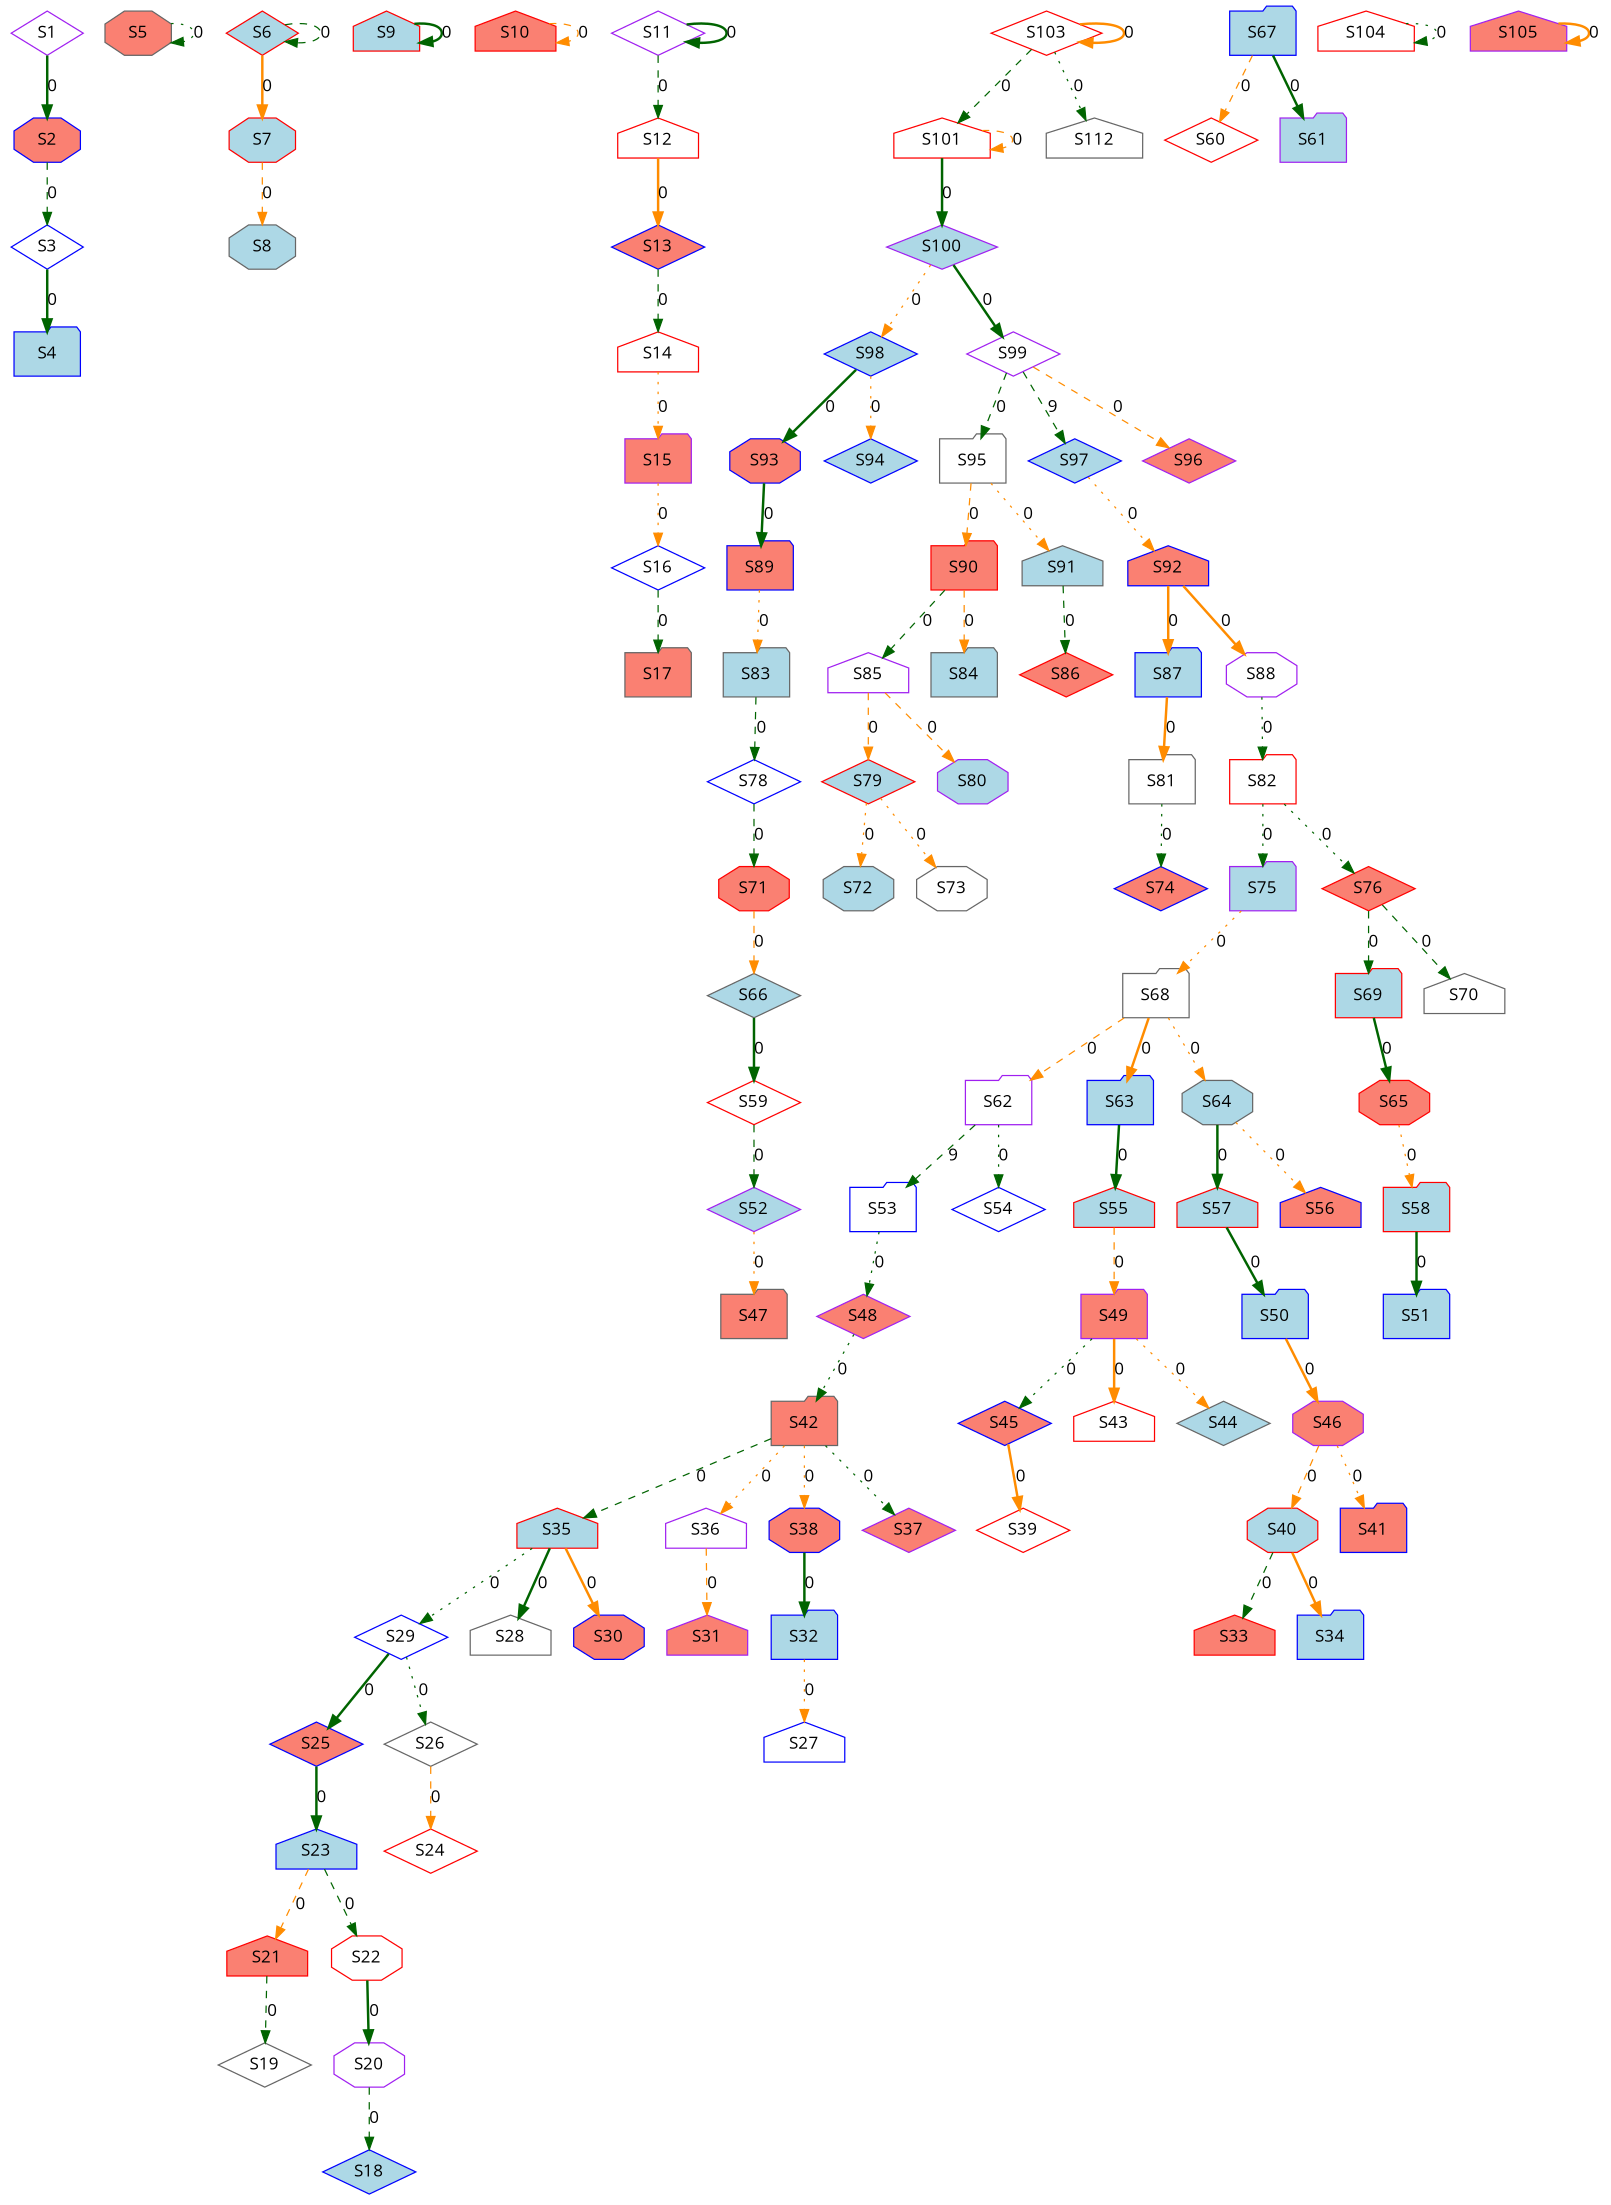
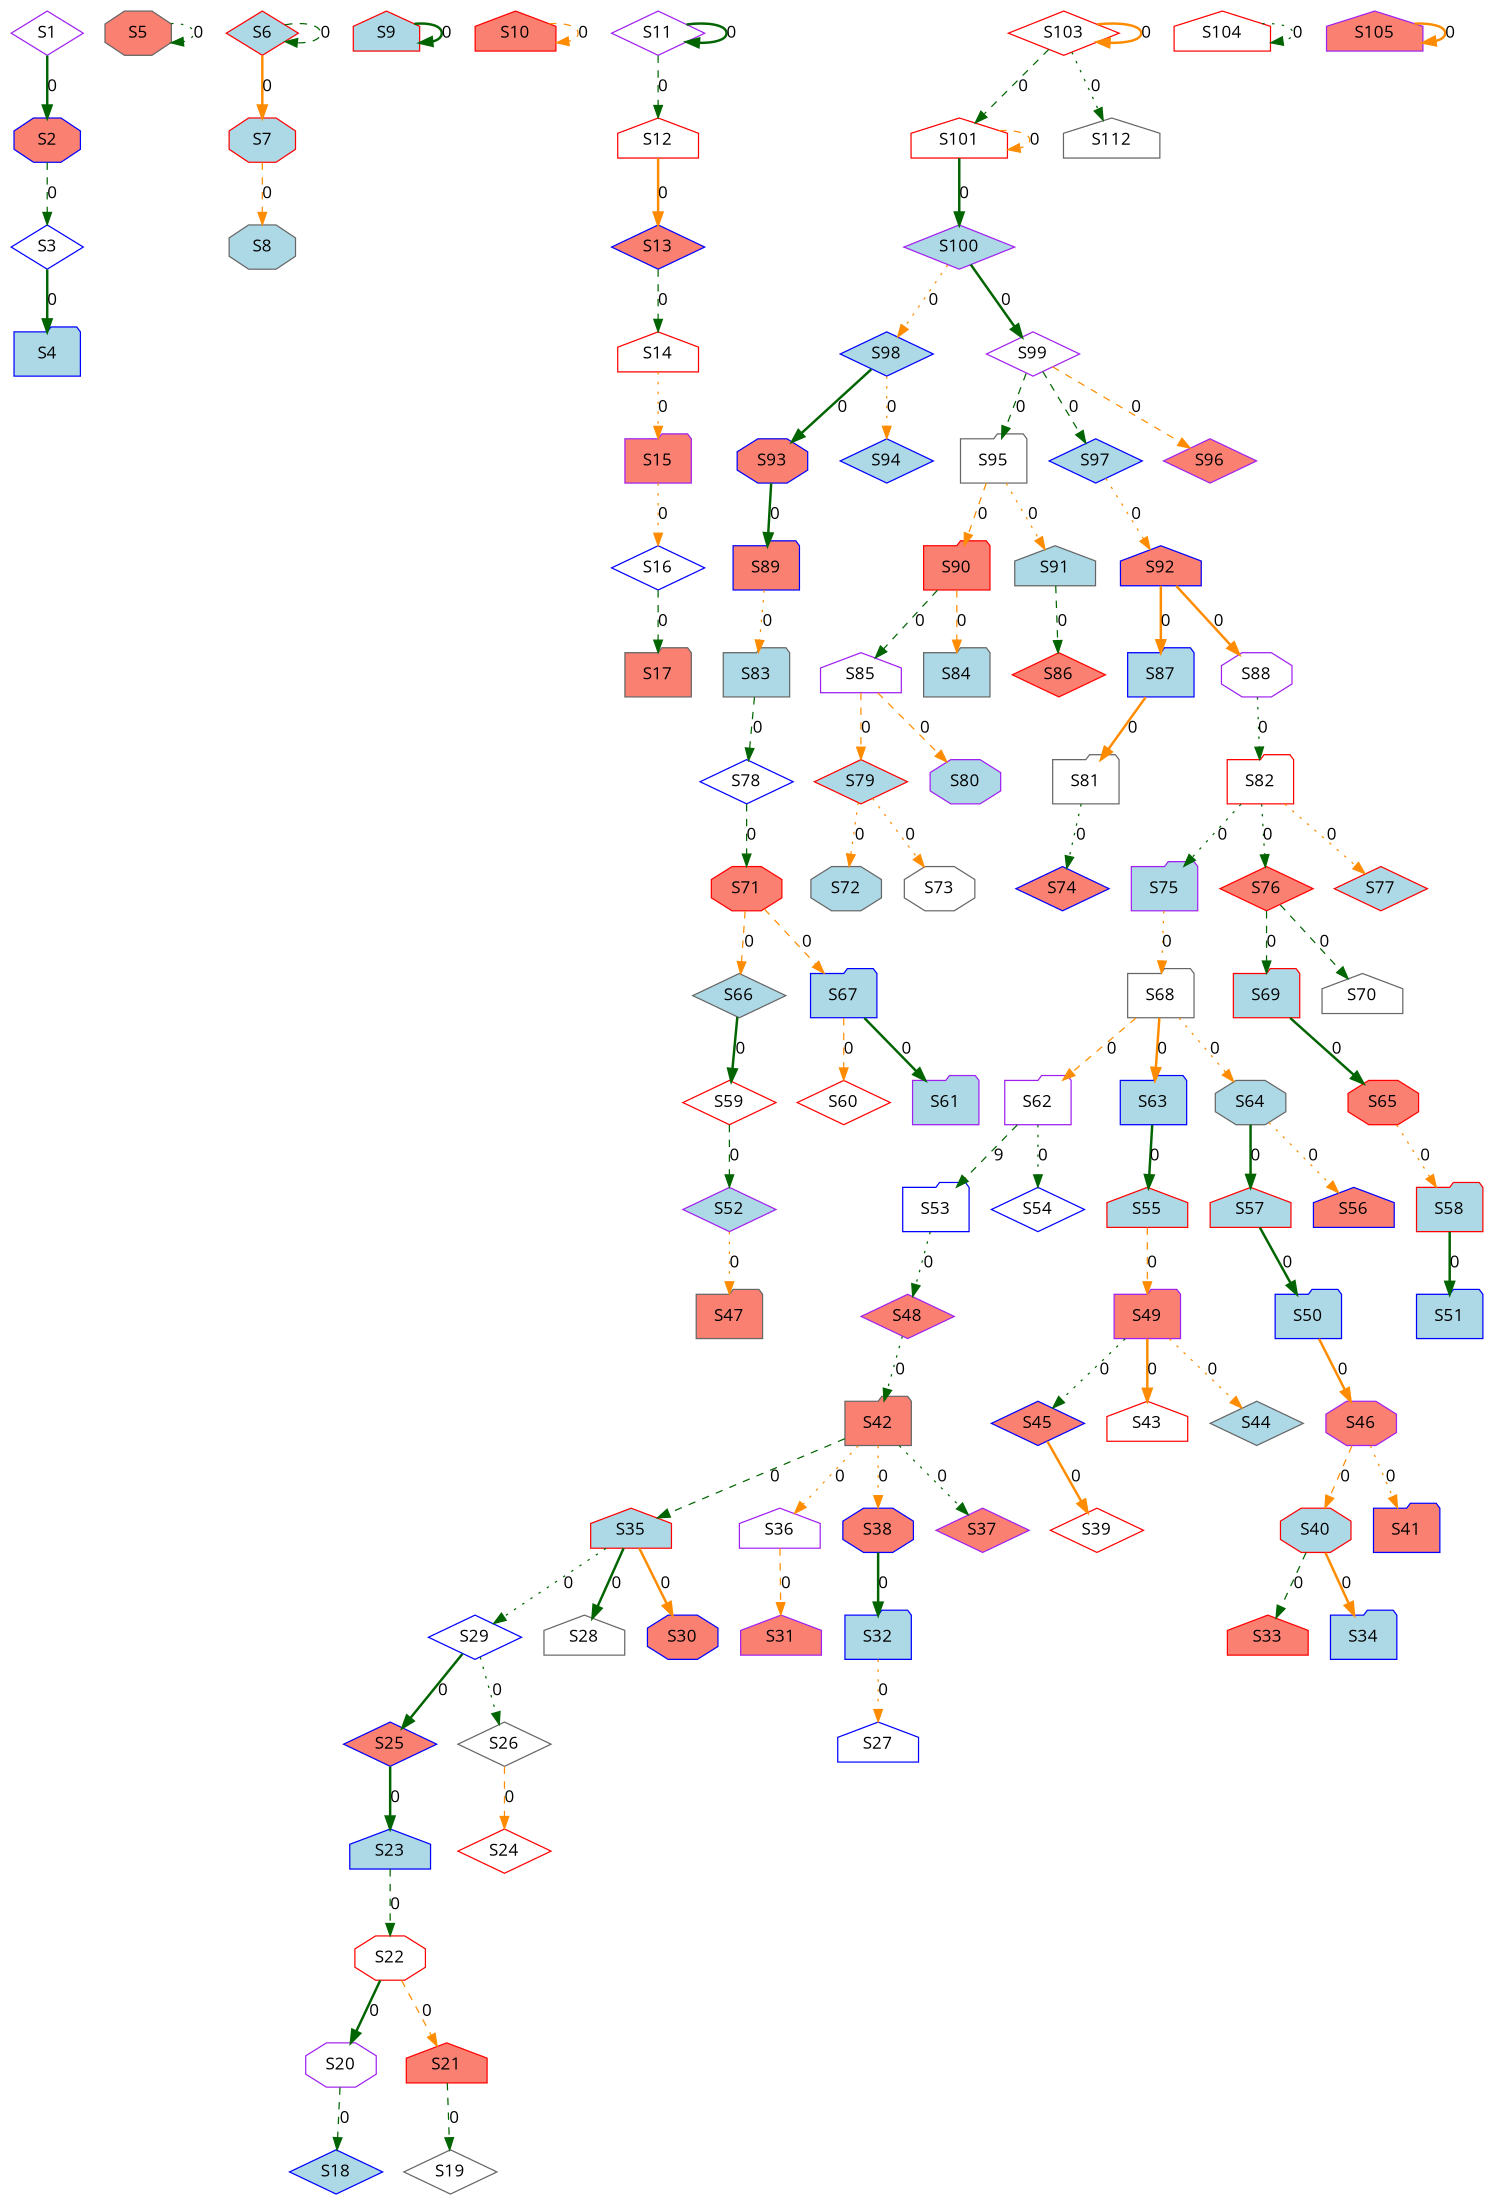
edge "S99" -> "S97": label "9" -> "0"
node "S77": added
edge "S71" -> "S67": added, label "0"
edge "S23" -> "S21": now "S22" -> "S21"
